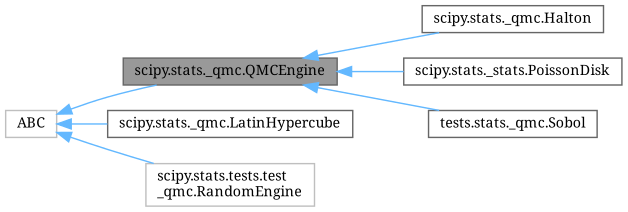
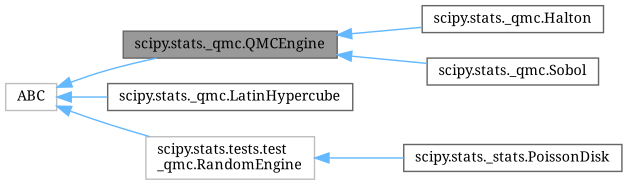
edge "scipy.stats._stats.PoissonDisk" -> "scipy.stats._qmc.QMCEngine": now "scipy.stats._stats.PoissonDisk" -> "scipy.stats.tests.test _qmc.RandomEngine"
node "tests.stats._qmc.Sobol": label "tests.stats._qmc.Sobol" -> "scipy.stats._qmc.Sobol"
